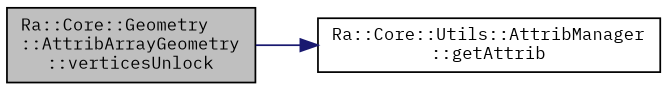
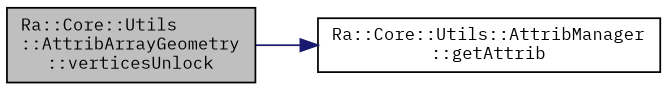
node "Ra::Core::Geometry ::AttribArrayGeometry ::verticesUnlock": label "Ra::Core::Geometry ::AttribArrayGeometry ::verticesUnlock" -> "Ra::Core::Utils ::AttribArrayGeometry ::verticesUnlock"
